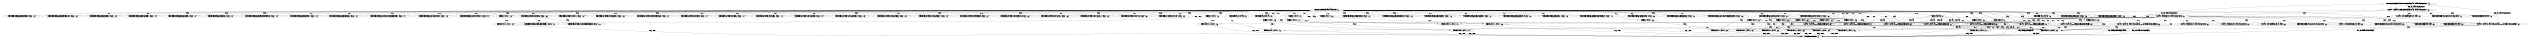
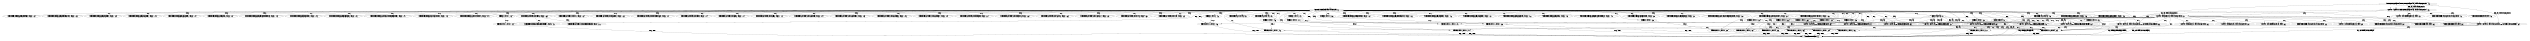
edge "(PARAM,ttag_t tag)" -> "(<operator>.equals,tag == TIFFTAG_LERC_PARAMETERS)": label "DDG: 1" -> "DDG: tag"
